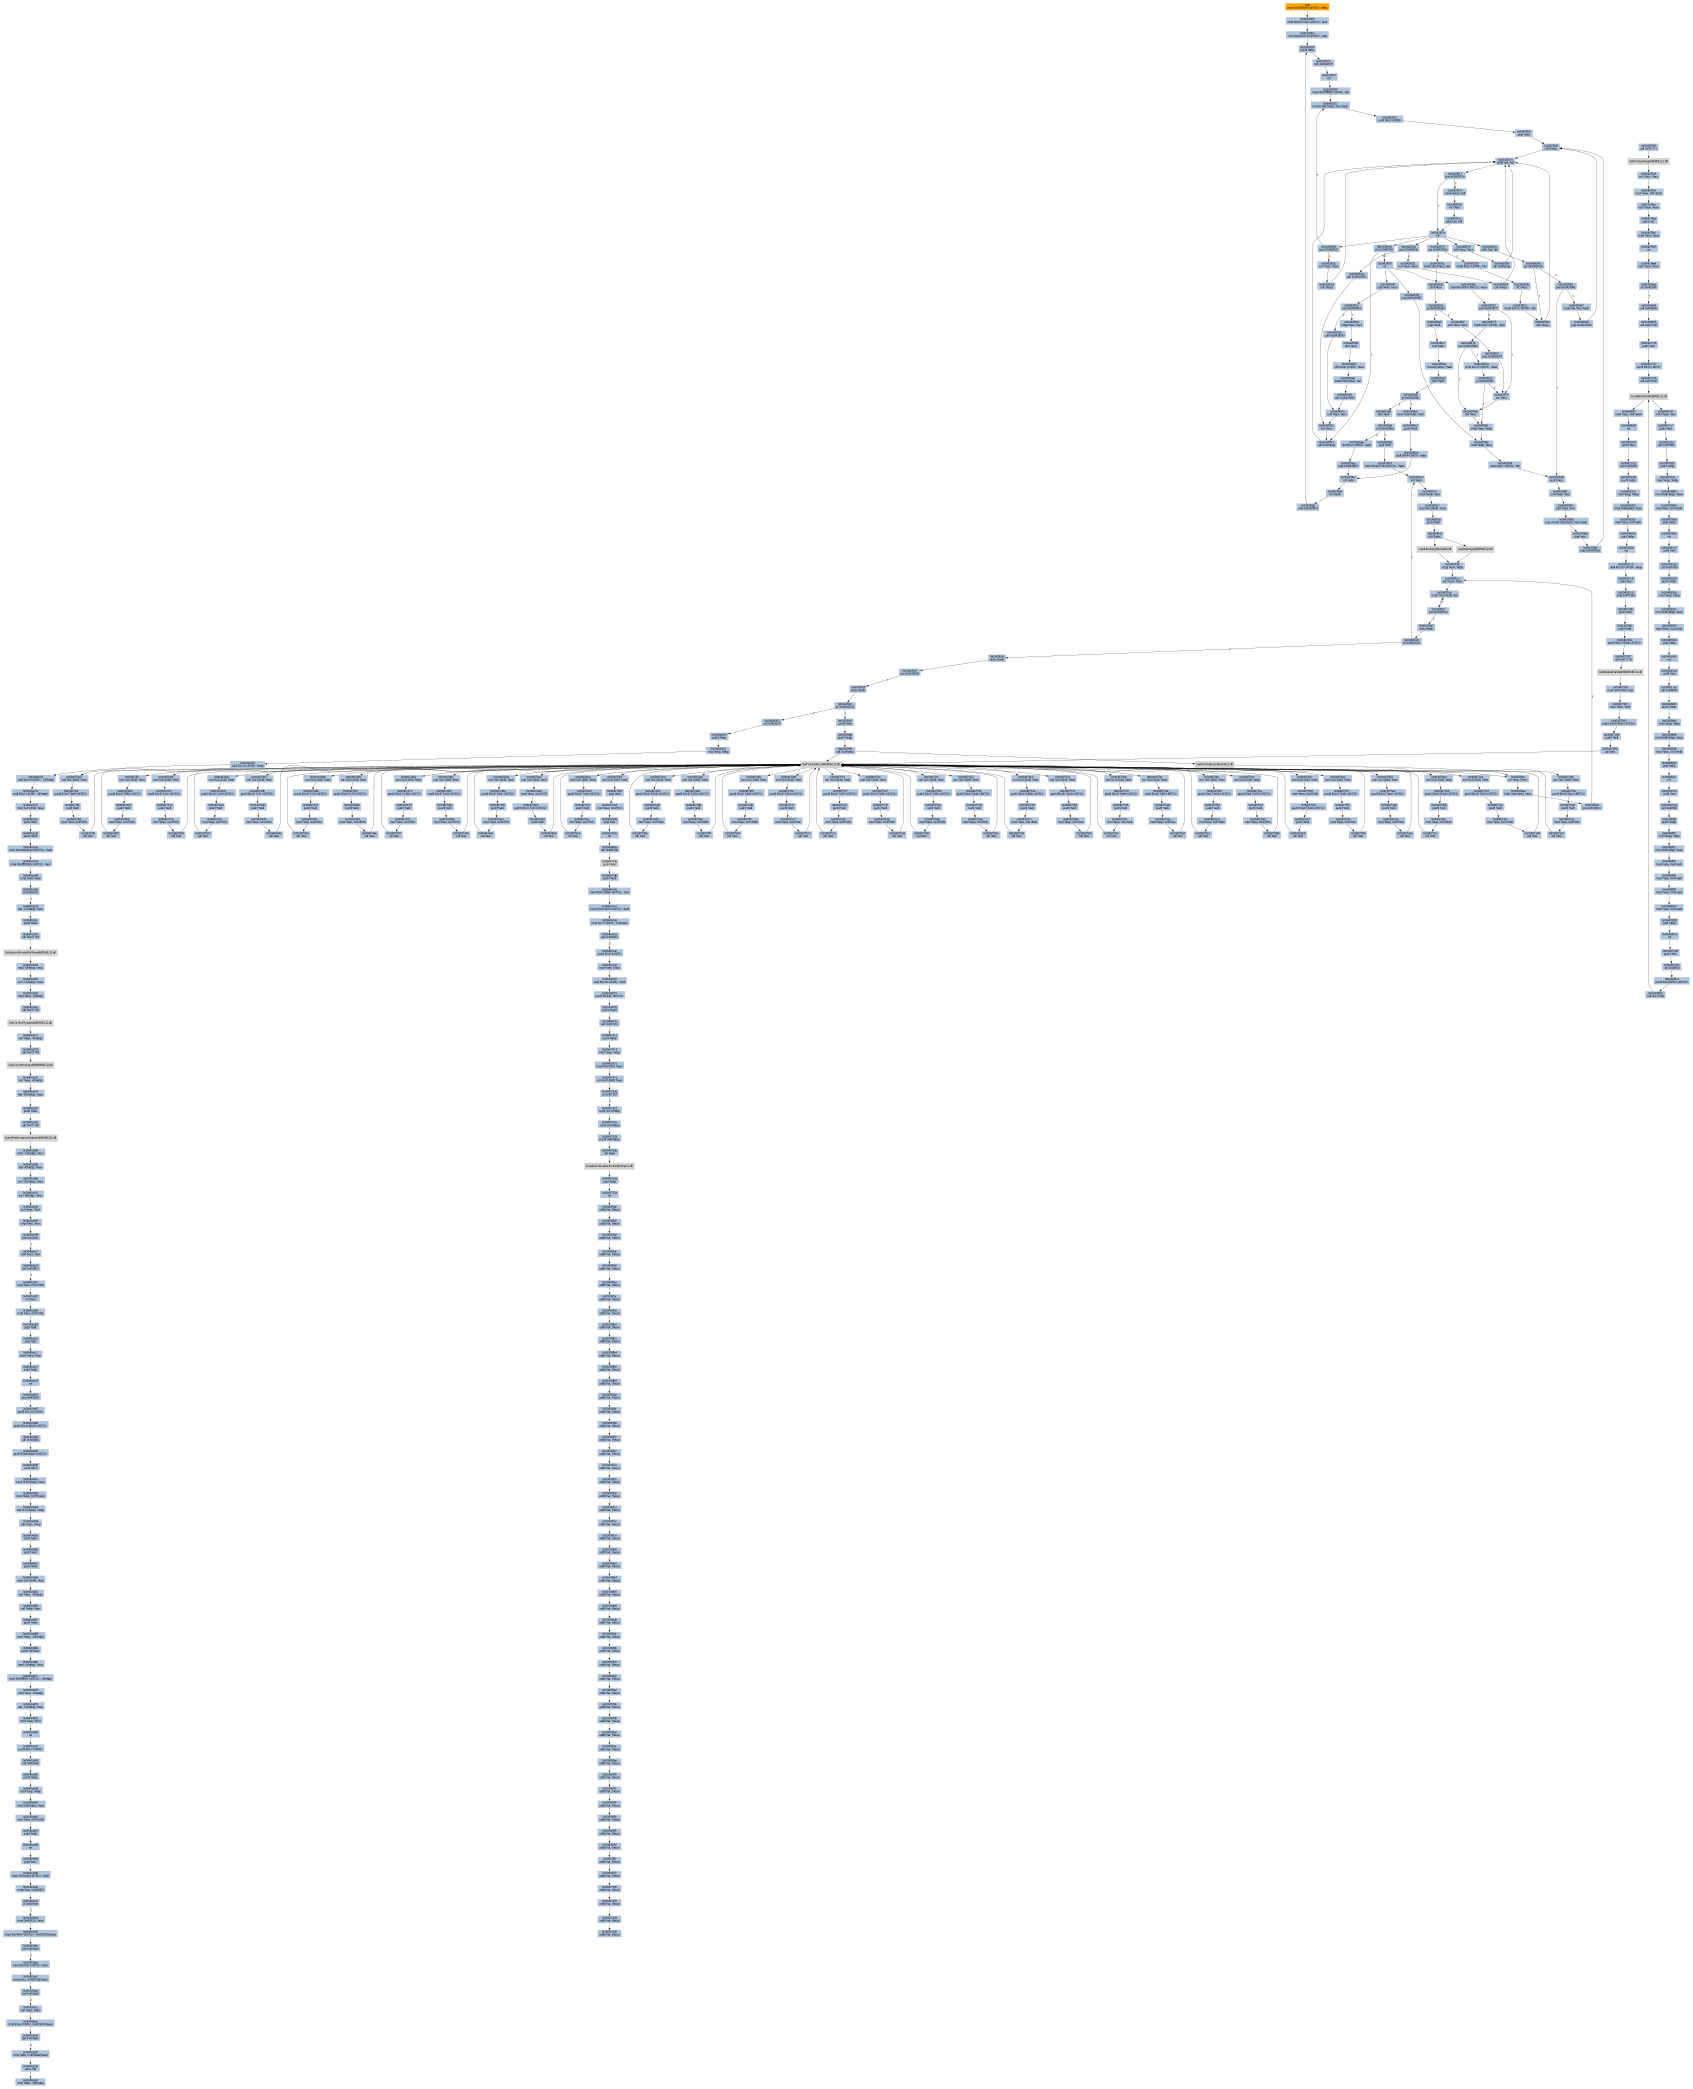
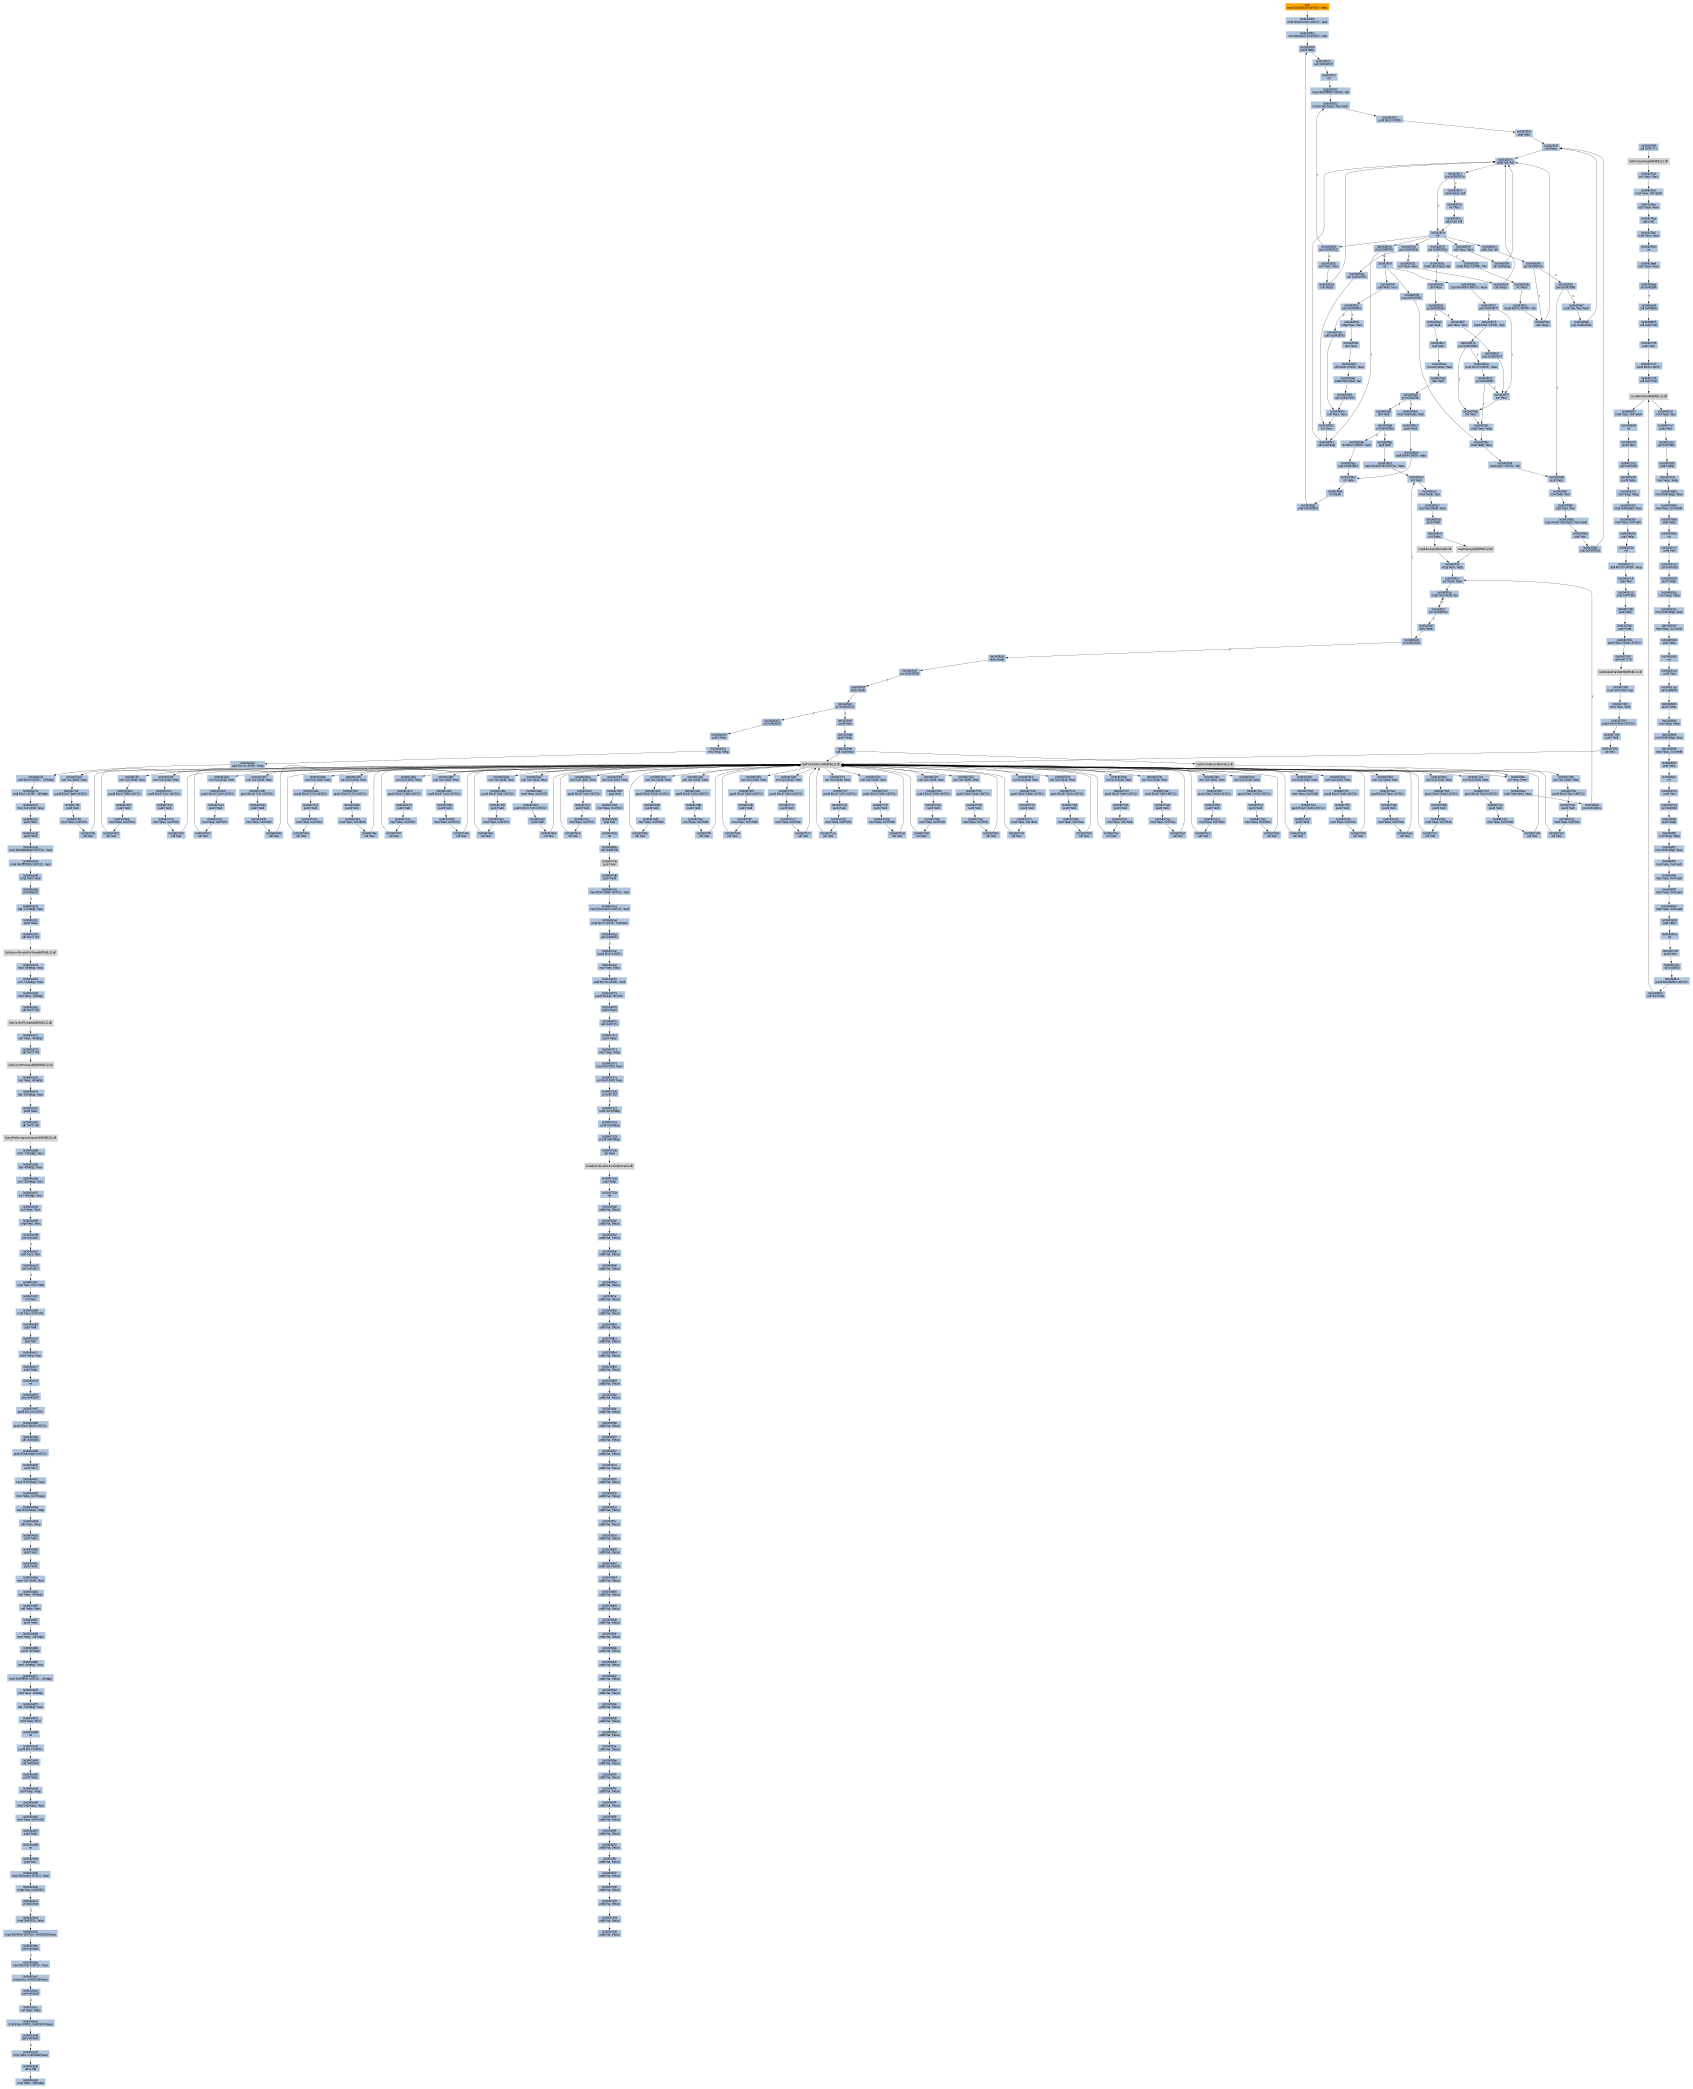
node "0x00000fd2 addb %al, (%eax)": label "0x00000fd2 addb %al, (%eax)" -> "0x00000fd2 addb %al, (%adcl)"
